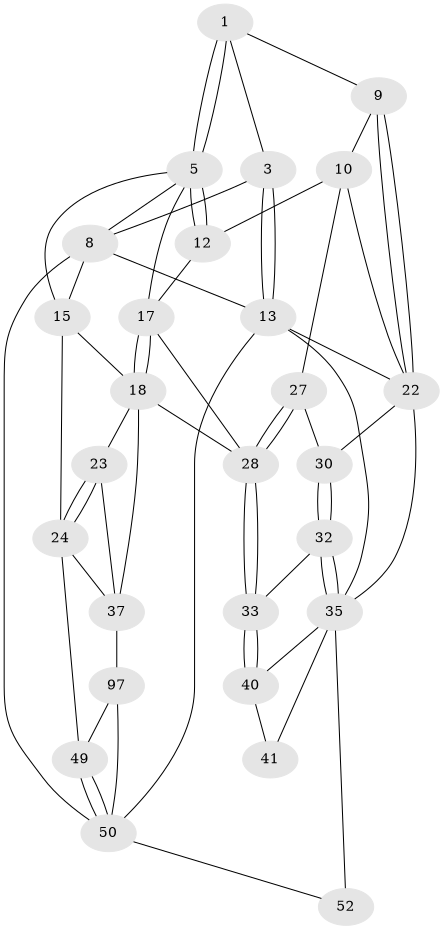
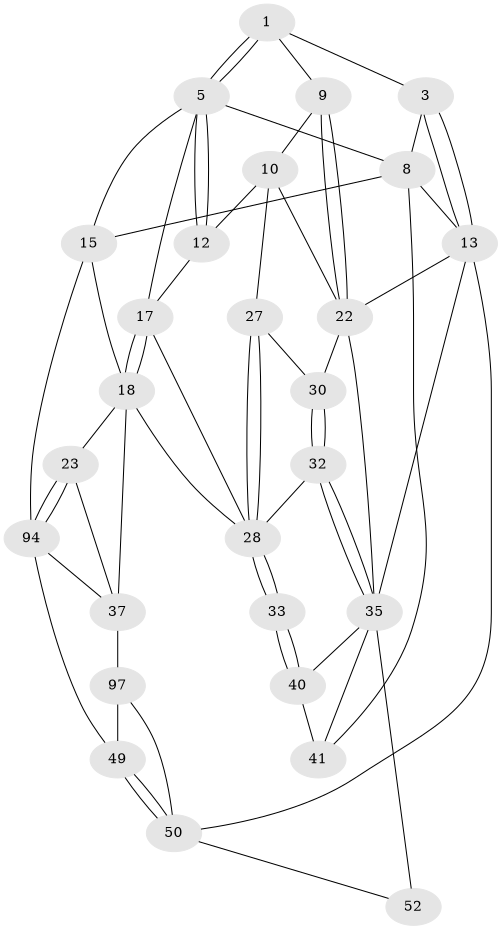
node "24": label "24" -> "94"
edge "8" -- "50": now "8" -- "41"
edge "32" -- "33": now "32" -- "28"
